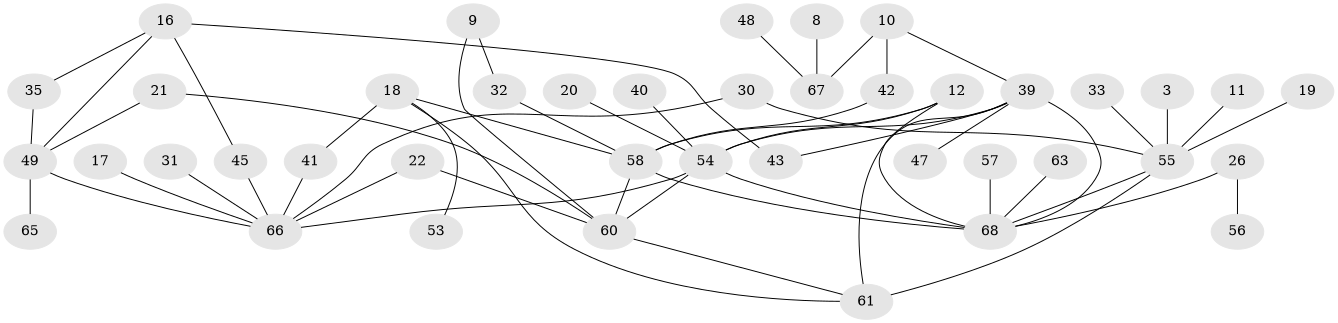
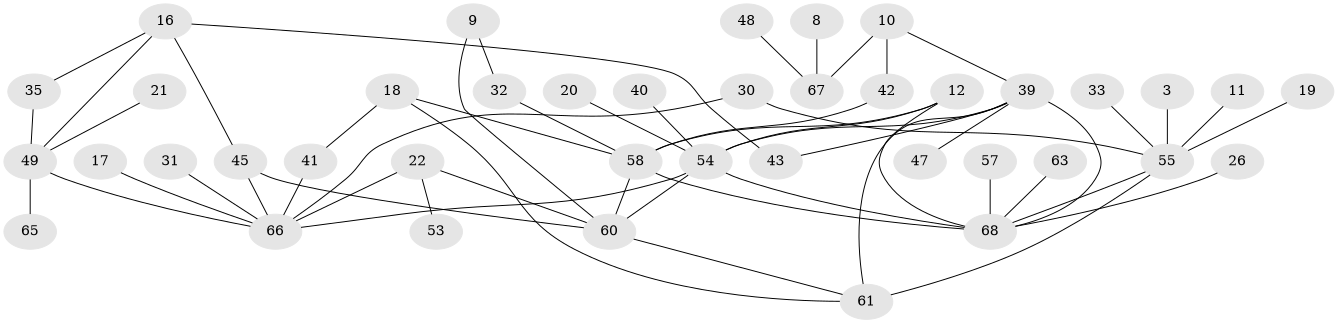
edge "21" -- "60": now "45" -- "60"
edge "18" -- "53": now "22" -- "53"
node "56": removed
